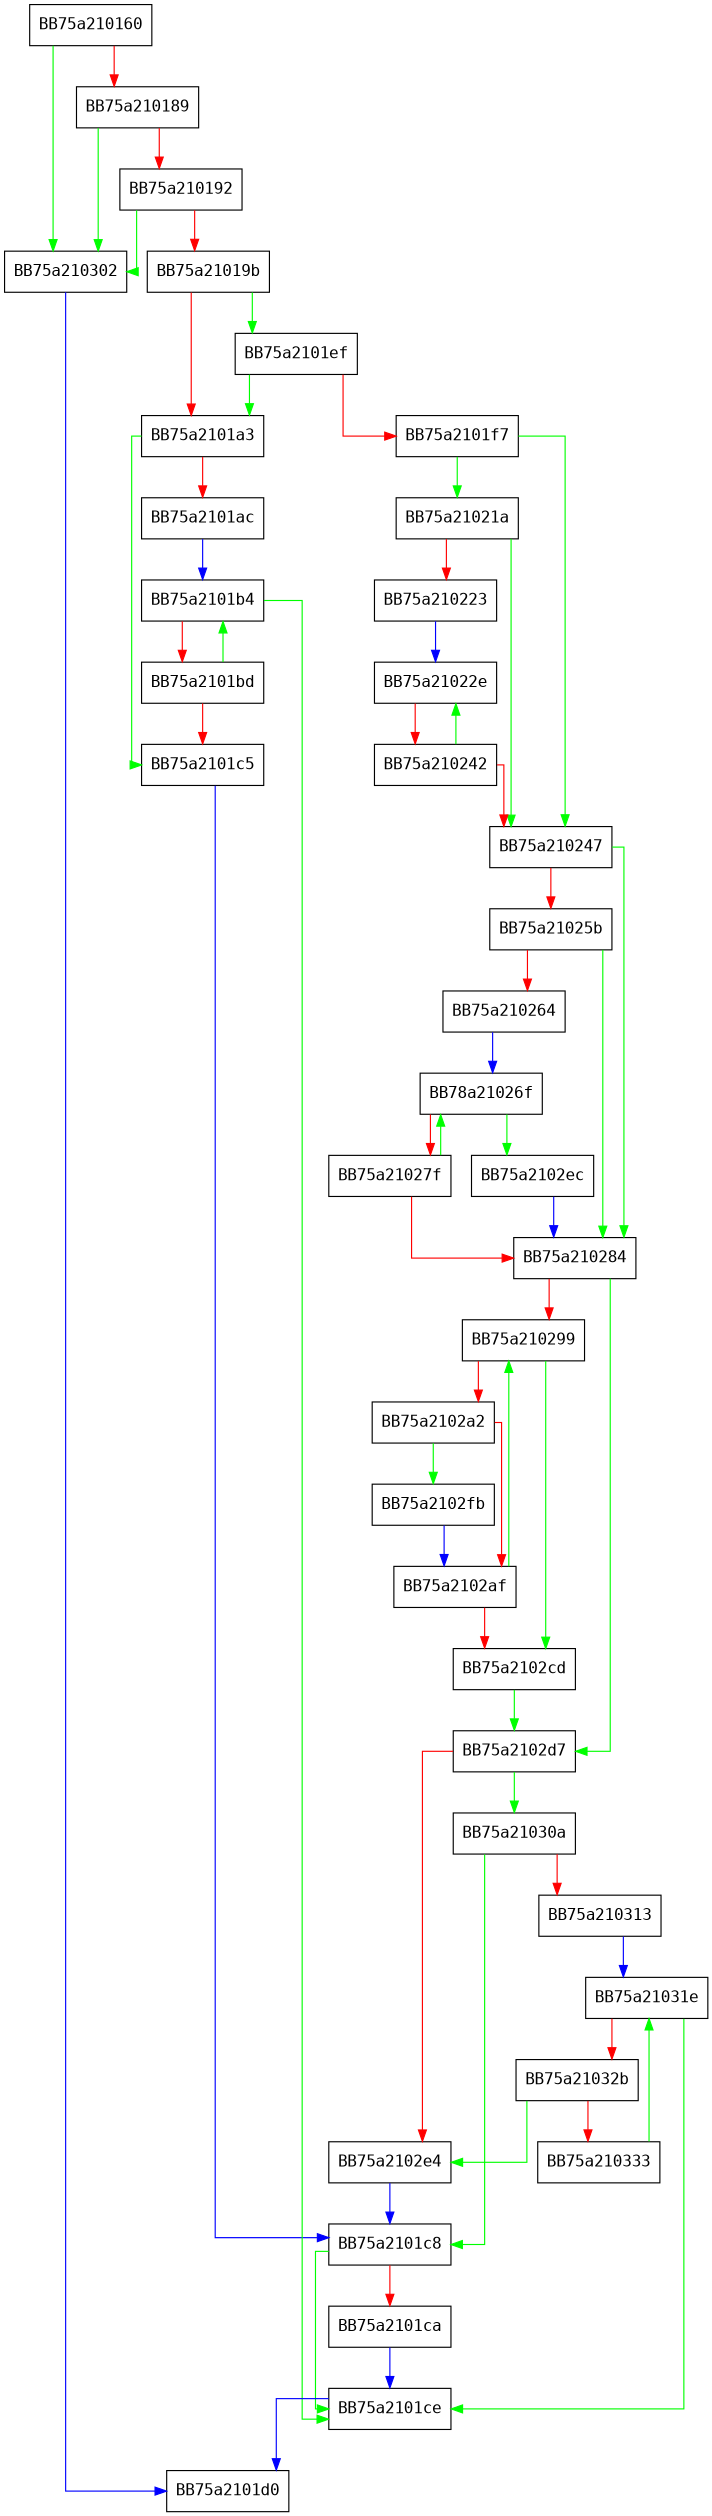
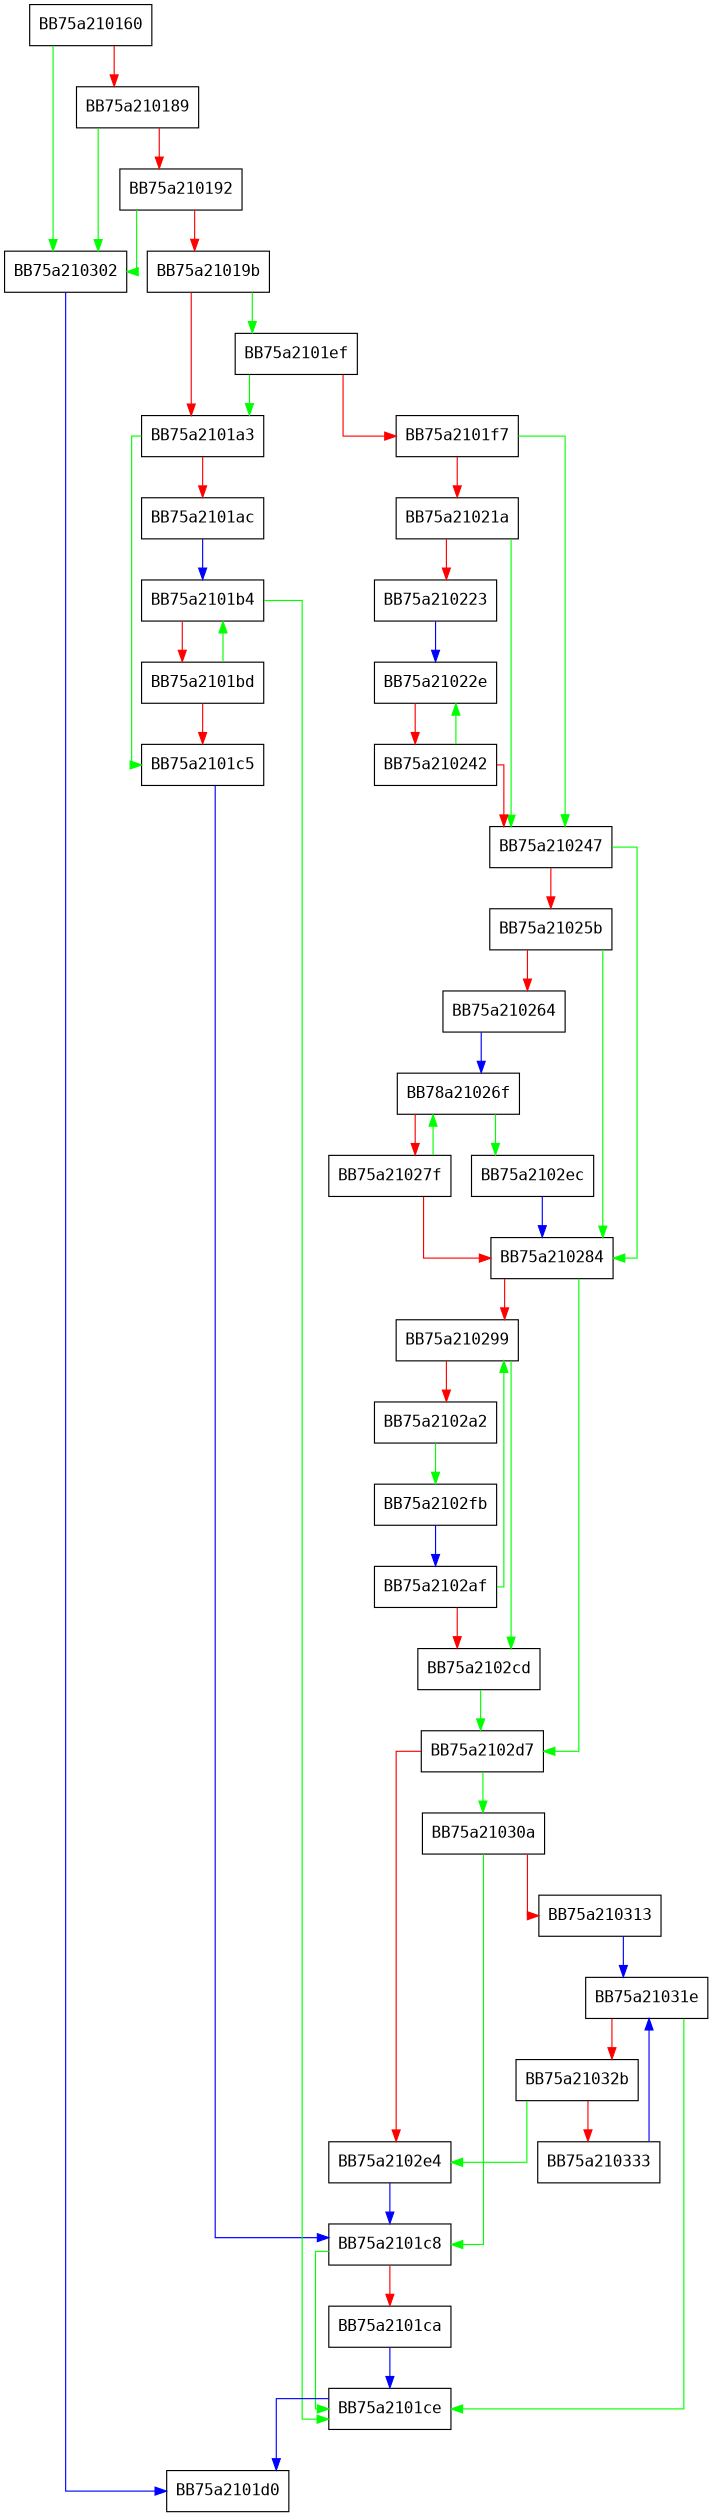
edge "BB75a2101f7" -> "BB75a21021a": color green -> red
edge "BB75a2102a2" -> "BB75a2102af": removed
edge "BB75a210333" -> "BB75a21031e": color green -> blue
